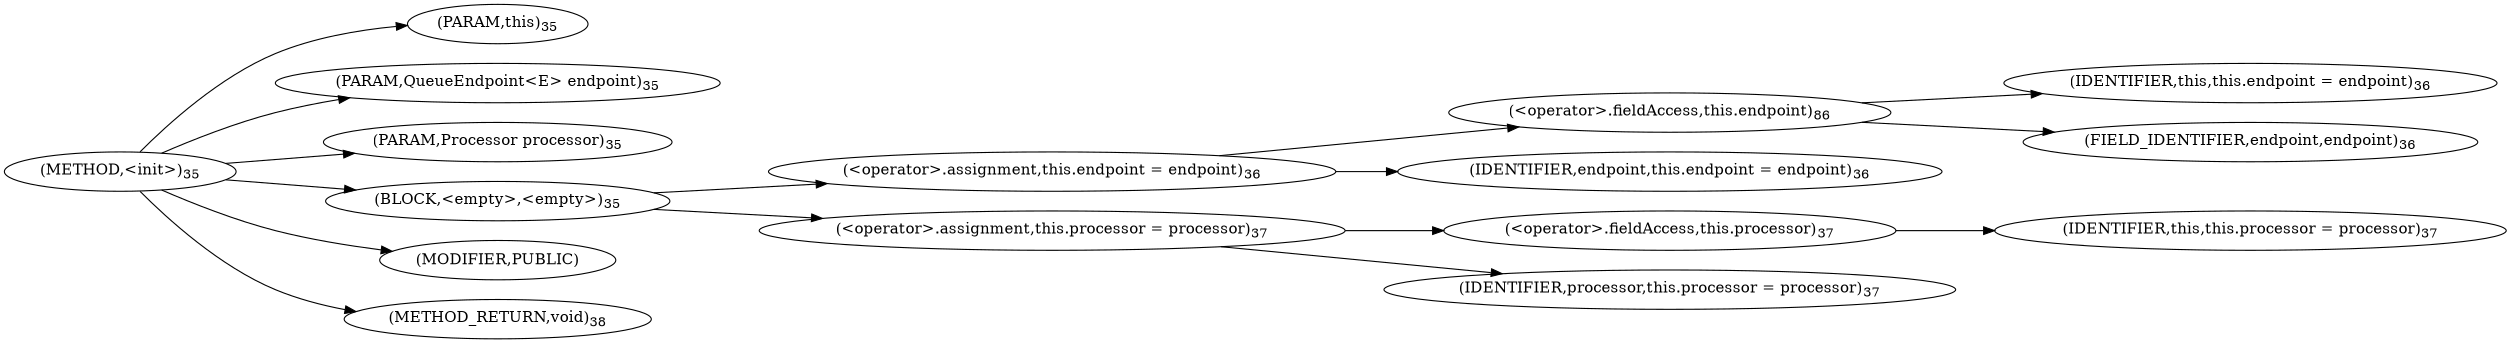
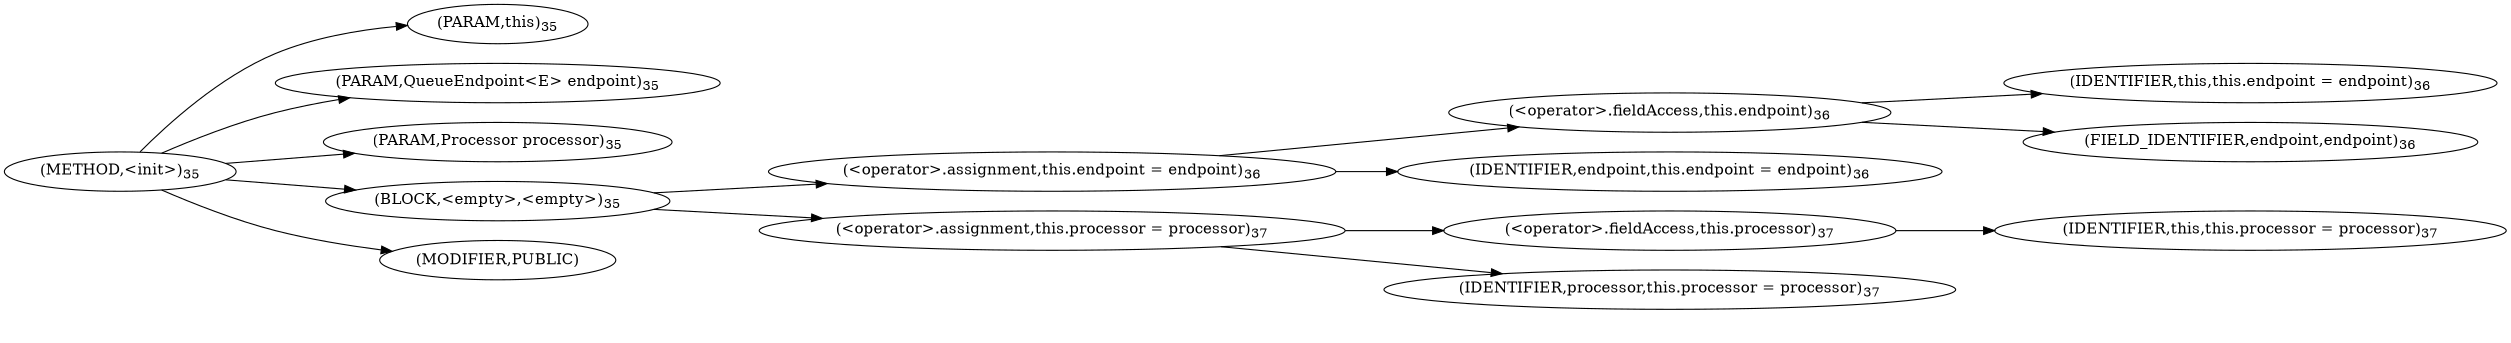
node "(<operator>.fieldAccess,this.endpoint)": text "86" -> "36"
node "(METHOD_RETURN,void)": removed
